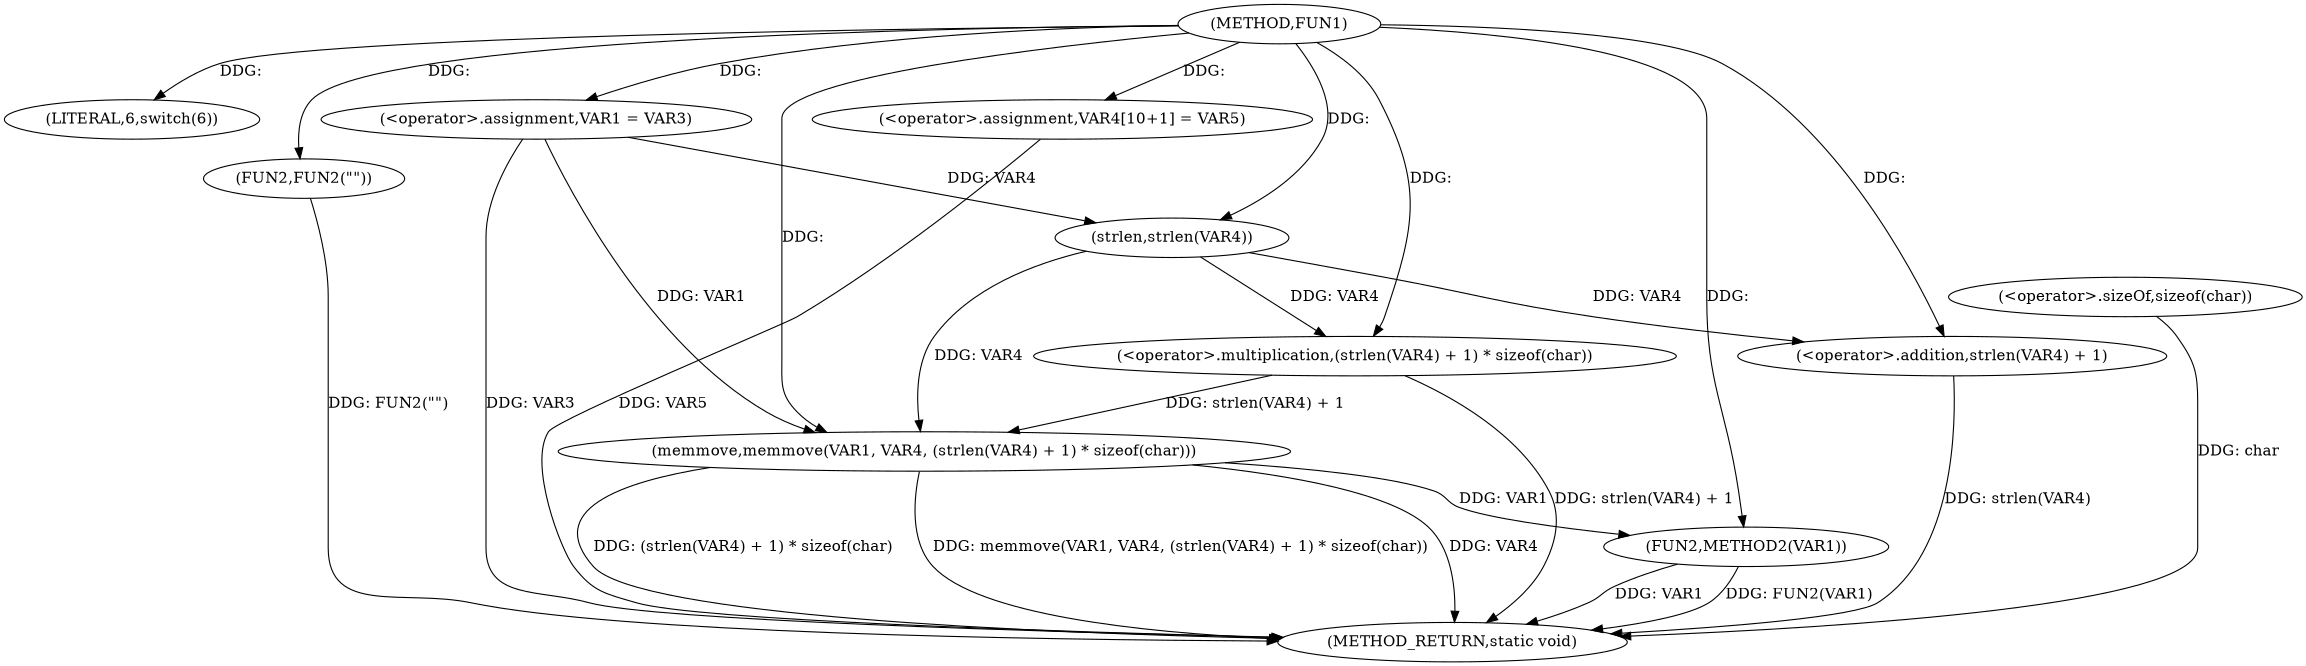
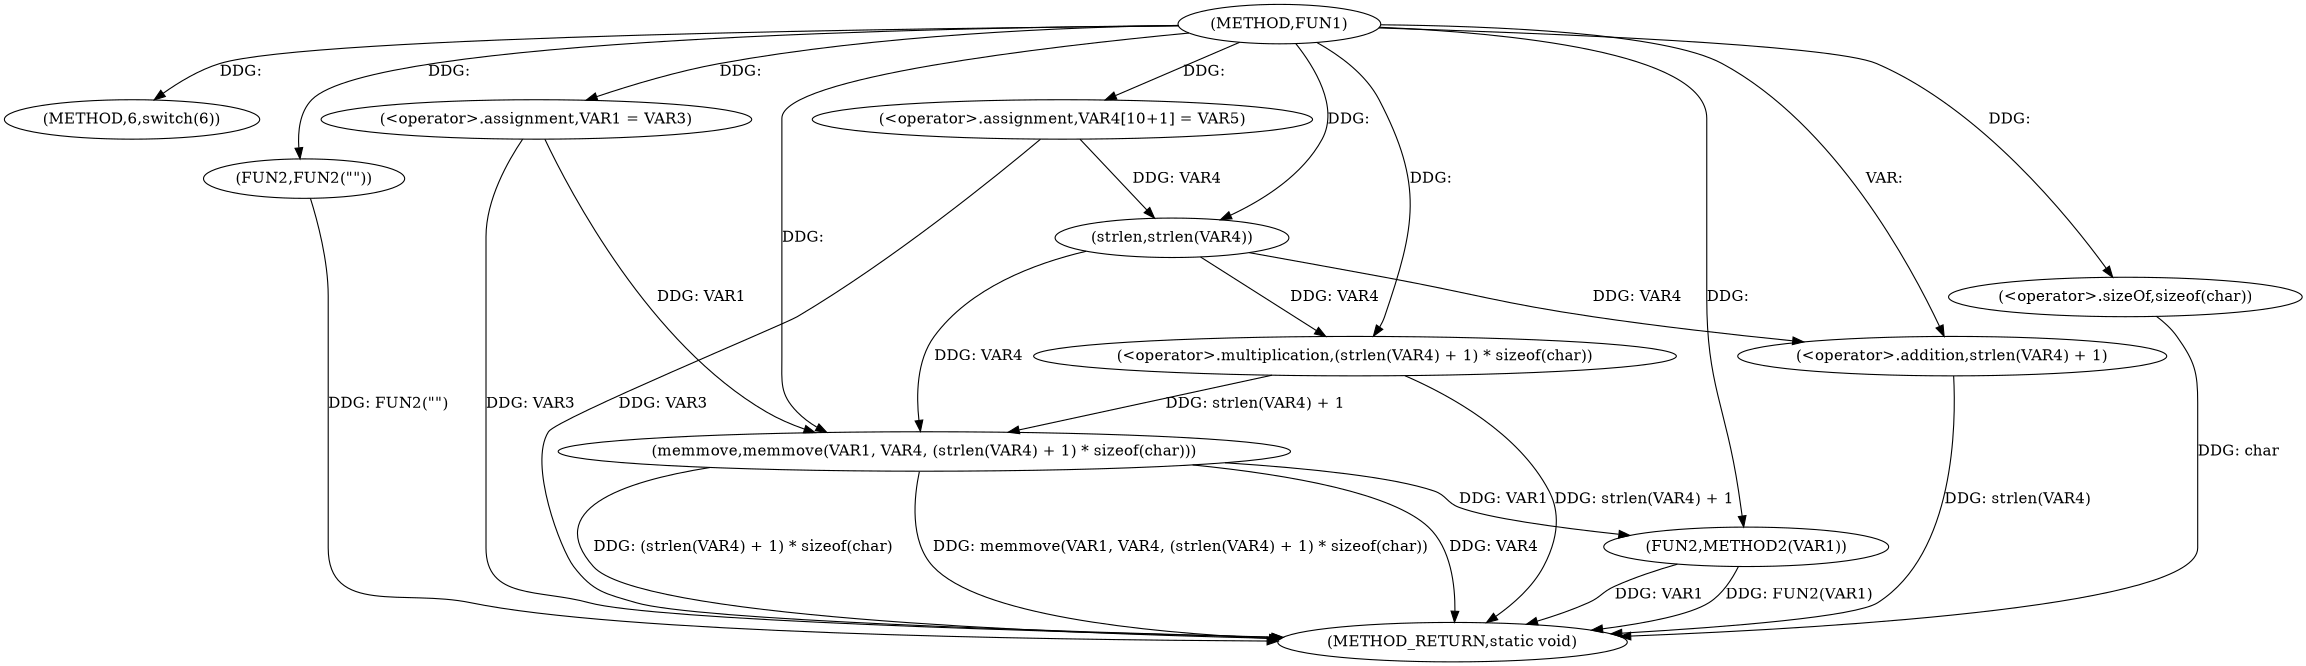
edge "(METHOD,FUN1)" -> "(<operator>.sizeOf,sizeof(char))": added, label "DDG:"
node "(LITERAL,6,switch(6))": label "(LITERAL,6,switch(6))" -> "(METHOD,6,switch(6))"
edge "(<operator>.assignment,VAR1 = VAR3)" -> "(strlen,strlen(VAR4))": now "(<operator>.assignment,VAR4[10+1] = VAR5)" -> "(strlen,strlen(VAR4))"
edge "(METHOD,FUN1)" -> "(<operator>.addition,strlen(VAR4) + 1)": label "DDG: " -> "VAR: "
edge "(<operator>.assignment,VAR4[10+1] = VAR5)" -> "(METHOD_RETURN,static void)": label "DDG: VAR5" -> "DDG: VAR3"
